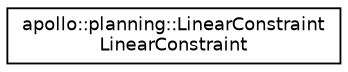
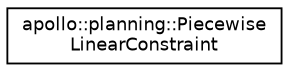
node "apollo::planning::LinearConstraint LinearConstraint": label "apollo::planning::LinearConstraint LinearConstraint" -> "apollo::planning::Piecewise LinearConstraint"
